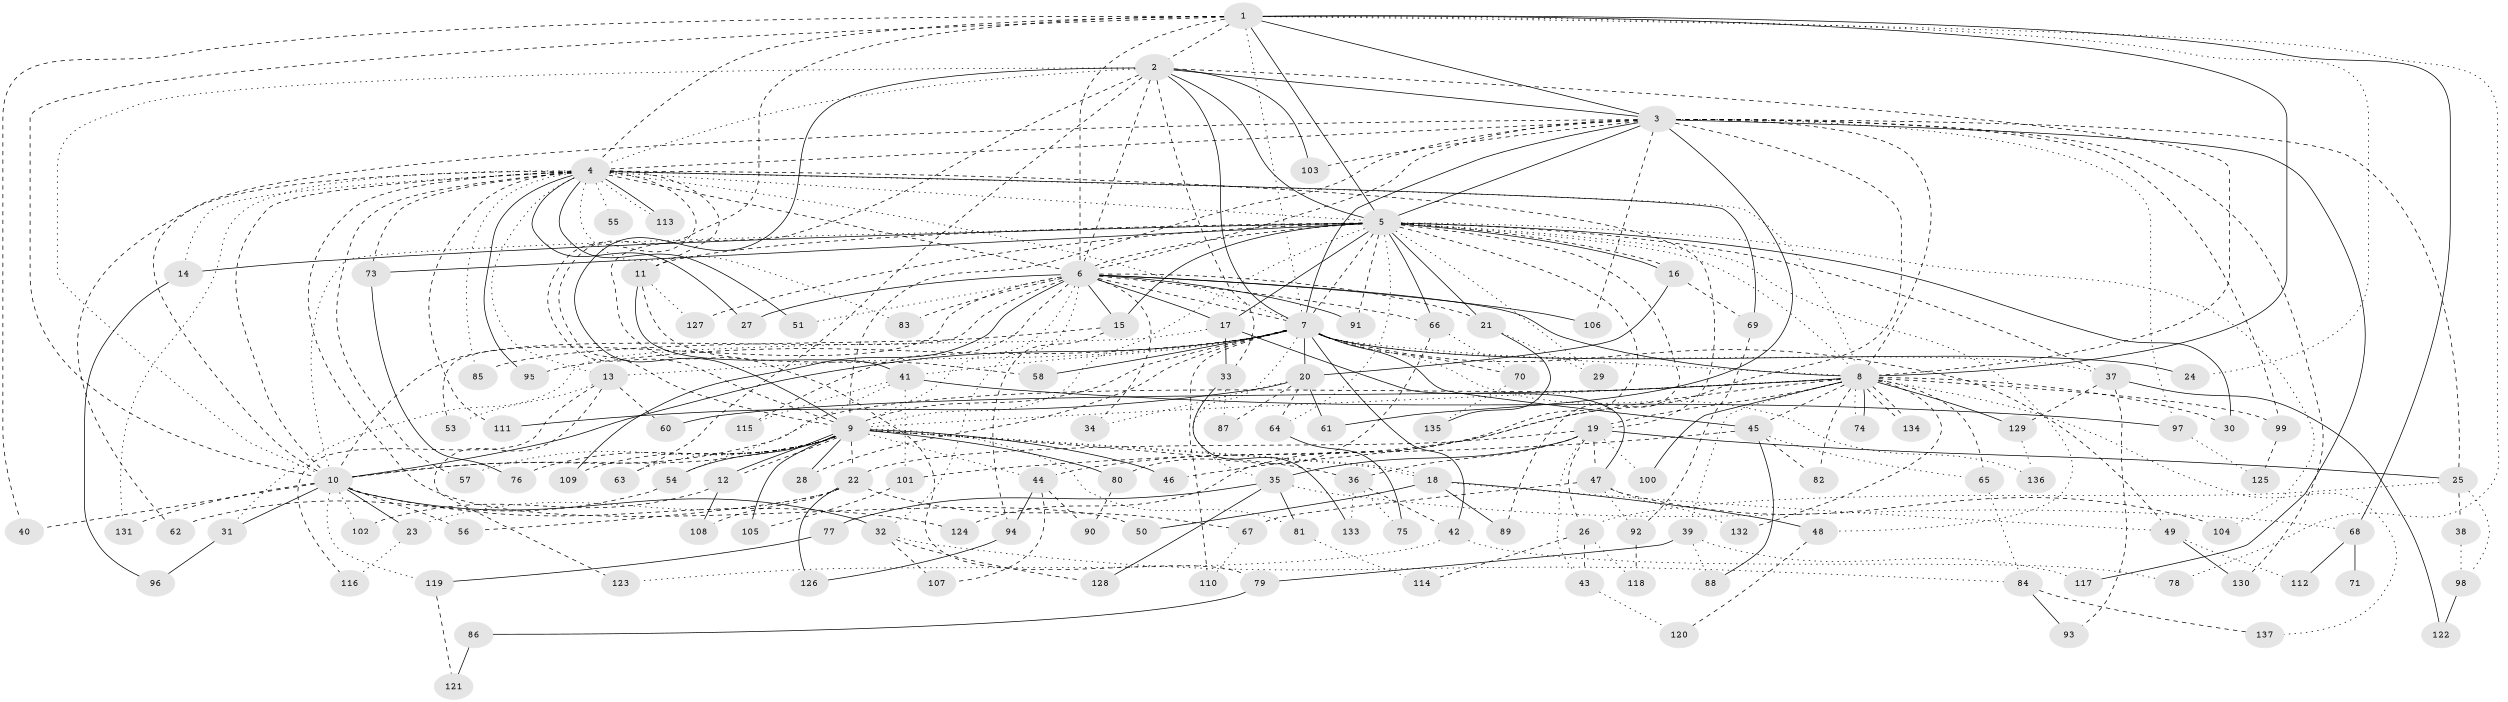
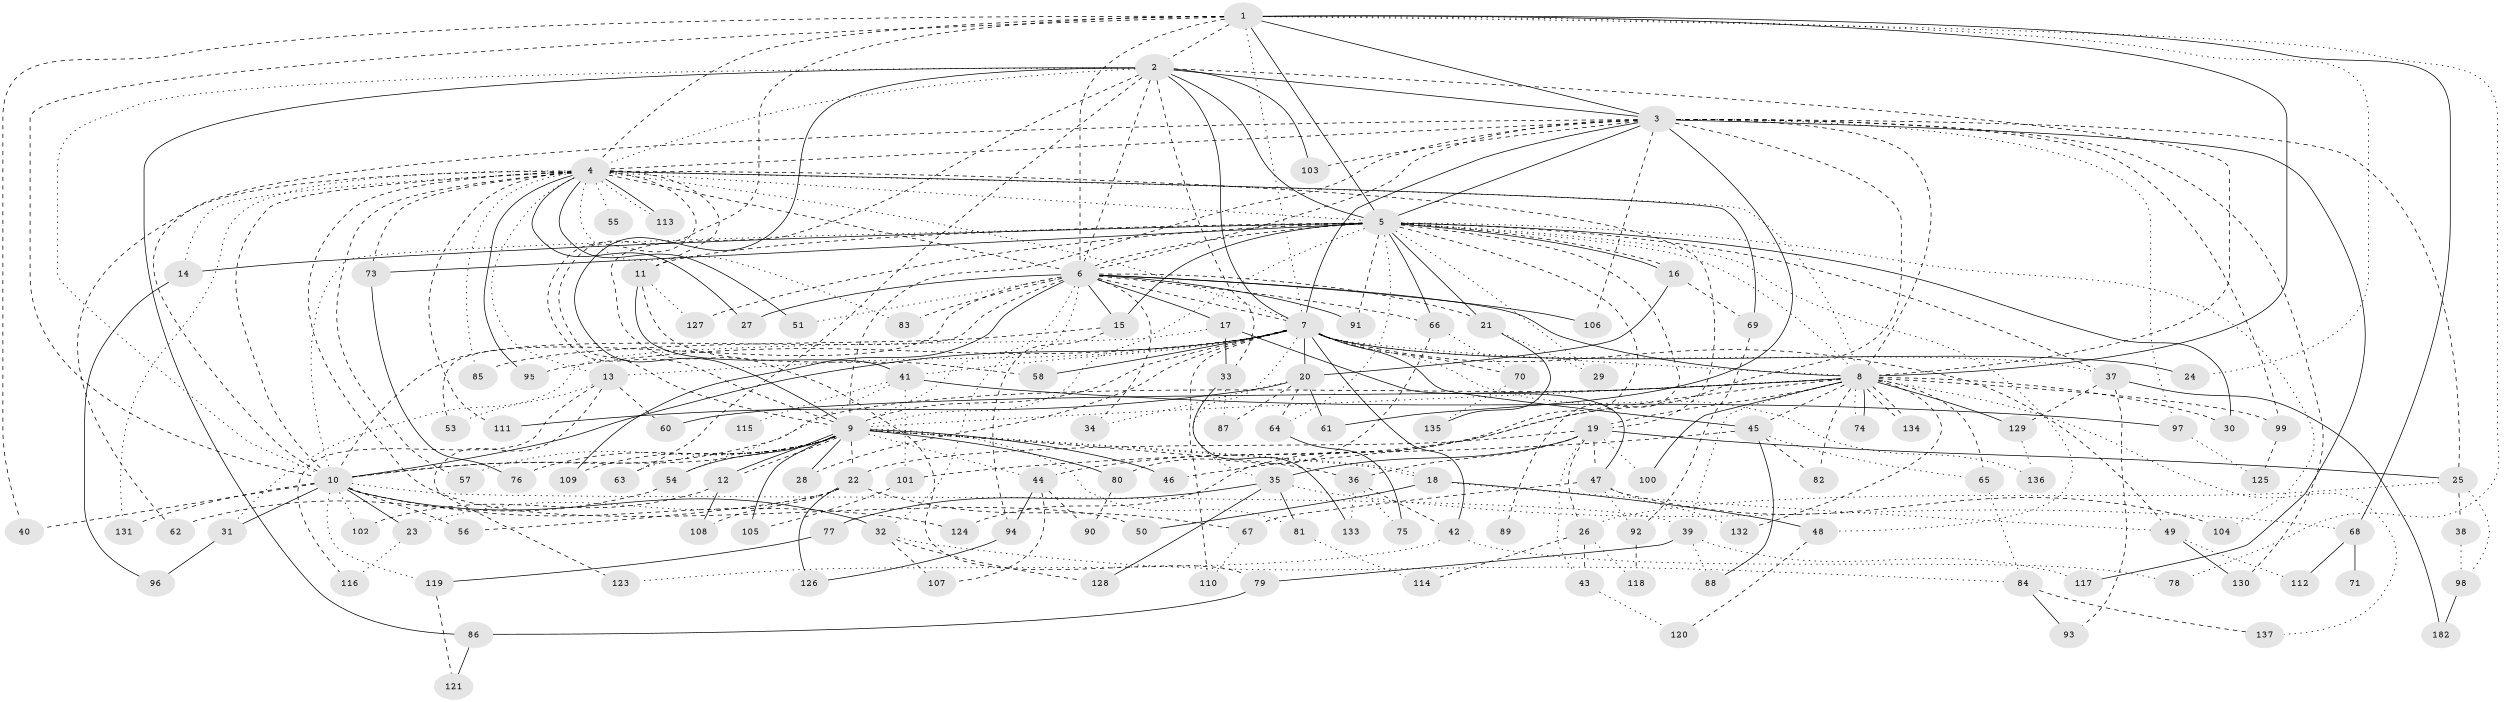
edge "2" -- "86": added
edge "5" -- "17": removed
edge "5" -- "7": removed
edge "6" -- "115": removed
edge "10" -- "39": added
edge "18" -- "89": removed
node "122": label "122" -> "182"
